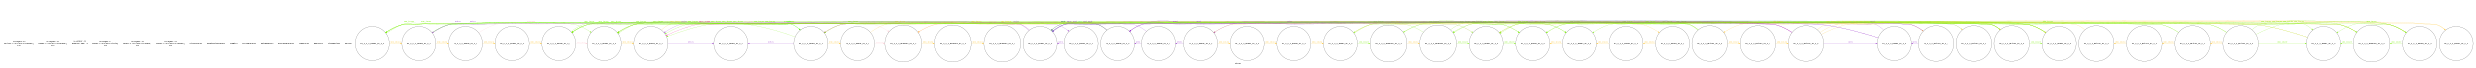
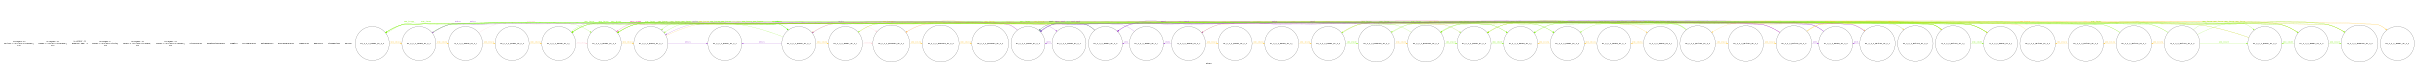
edge "n0_0_0_0_Write0_at_0_6" -> "n5_0_0_0_Read3_at_0_1": now "n0_0_0_0_Write0_at_0_6" -> "n5_0_0_0_Read3_at_0_0"
edge "n0_0_0_0_Write0_at_0_1" -> "n4_0_0_0_Read1_at_0_1": now "n0_0_0_0_Write0_at_0_1" -> "n4_0_0_0_Read1_at_0_2"
edge "n2_0_0_0_Branch0_at_0_0" -> "n4_0_0_0_Read1_at_0_0": removed, label "uhb_inter"
